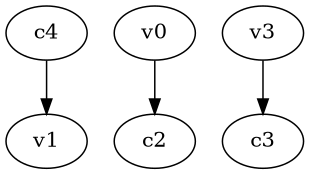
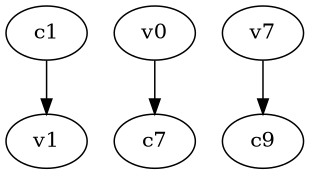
node "c4": label "c4" -> "c1"
node "v3": label "v3" -> "v7"
node "c2": label "c2" -> "c7"
node "c3": label "c3" -> "c9"
